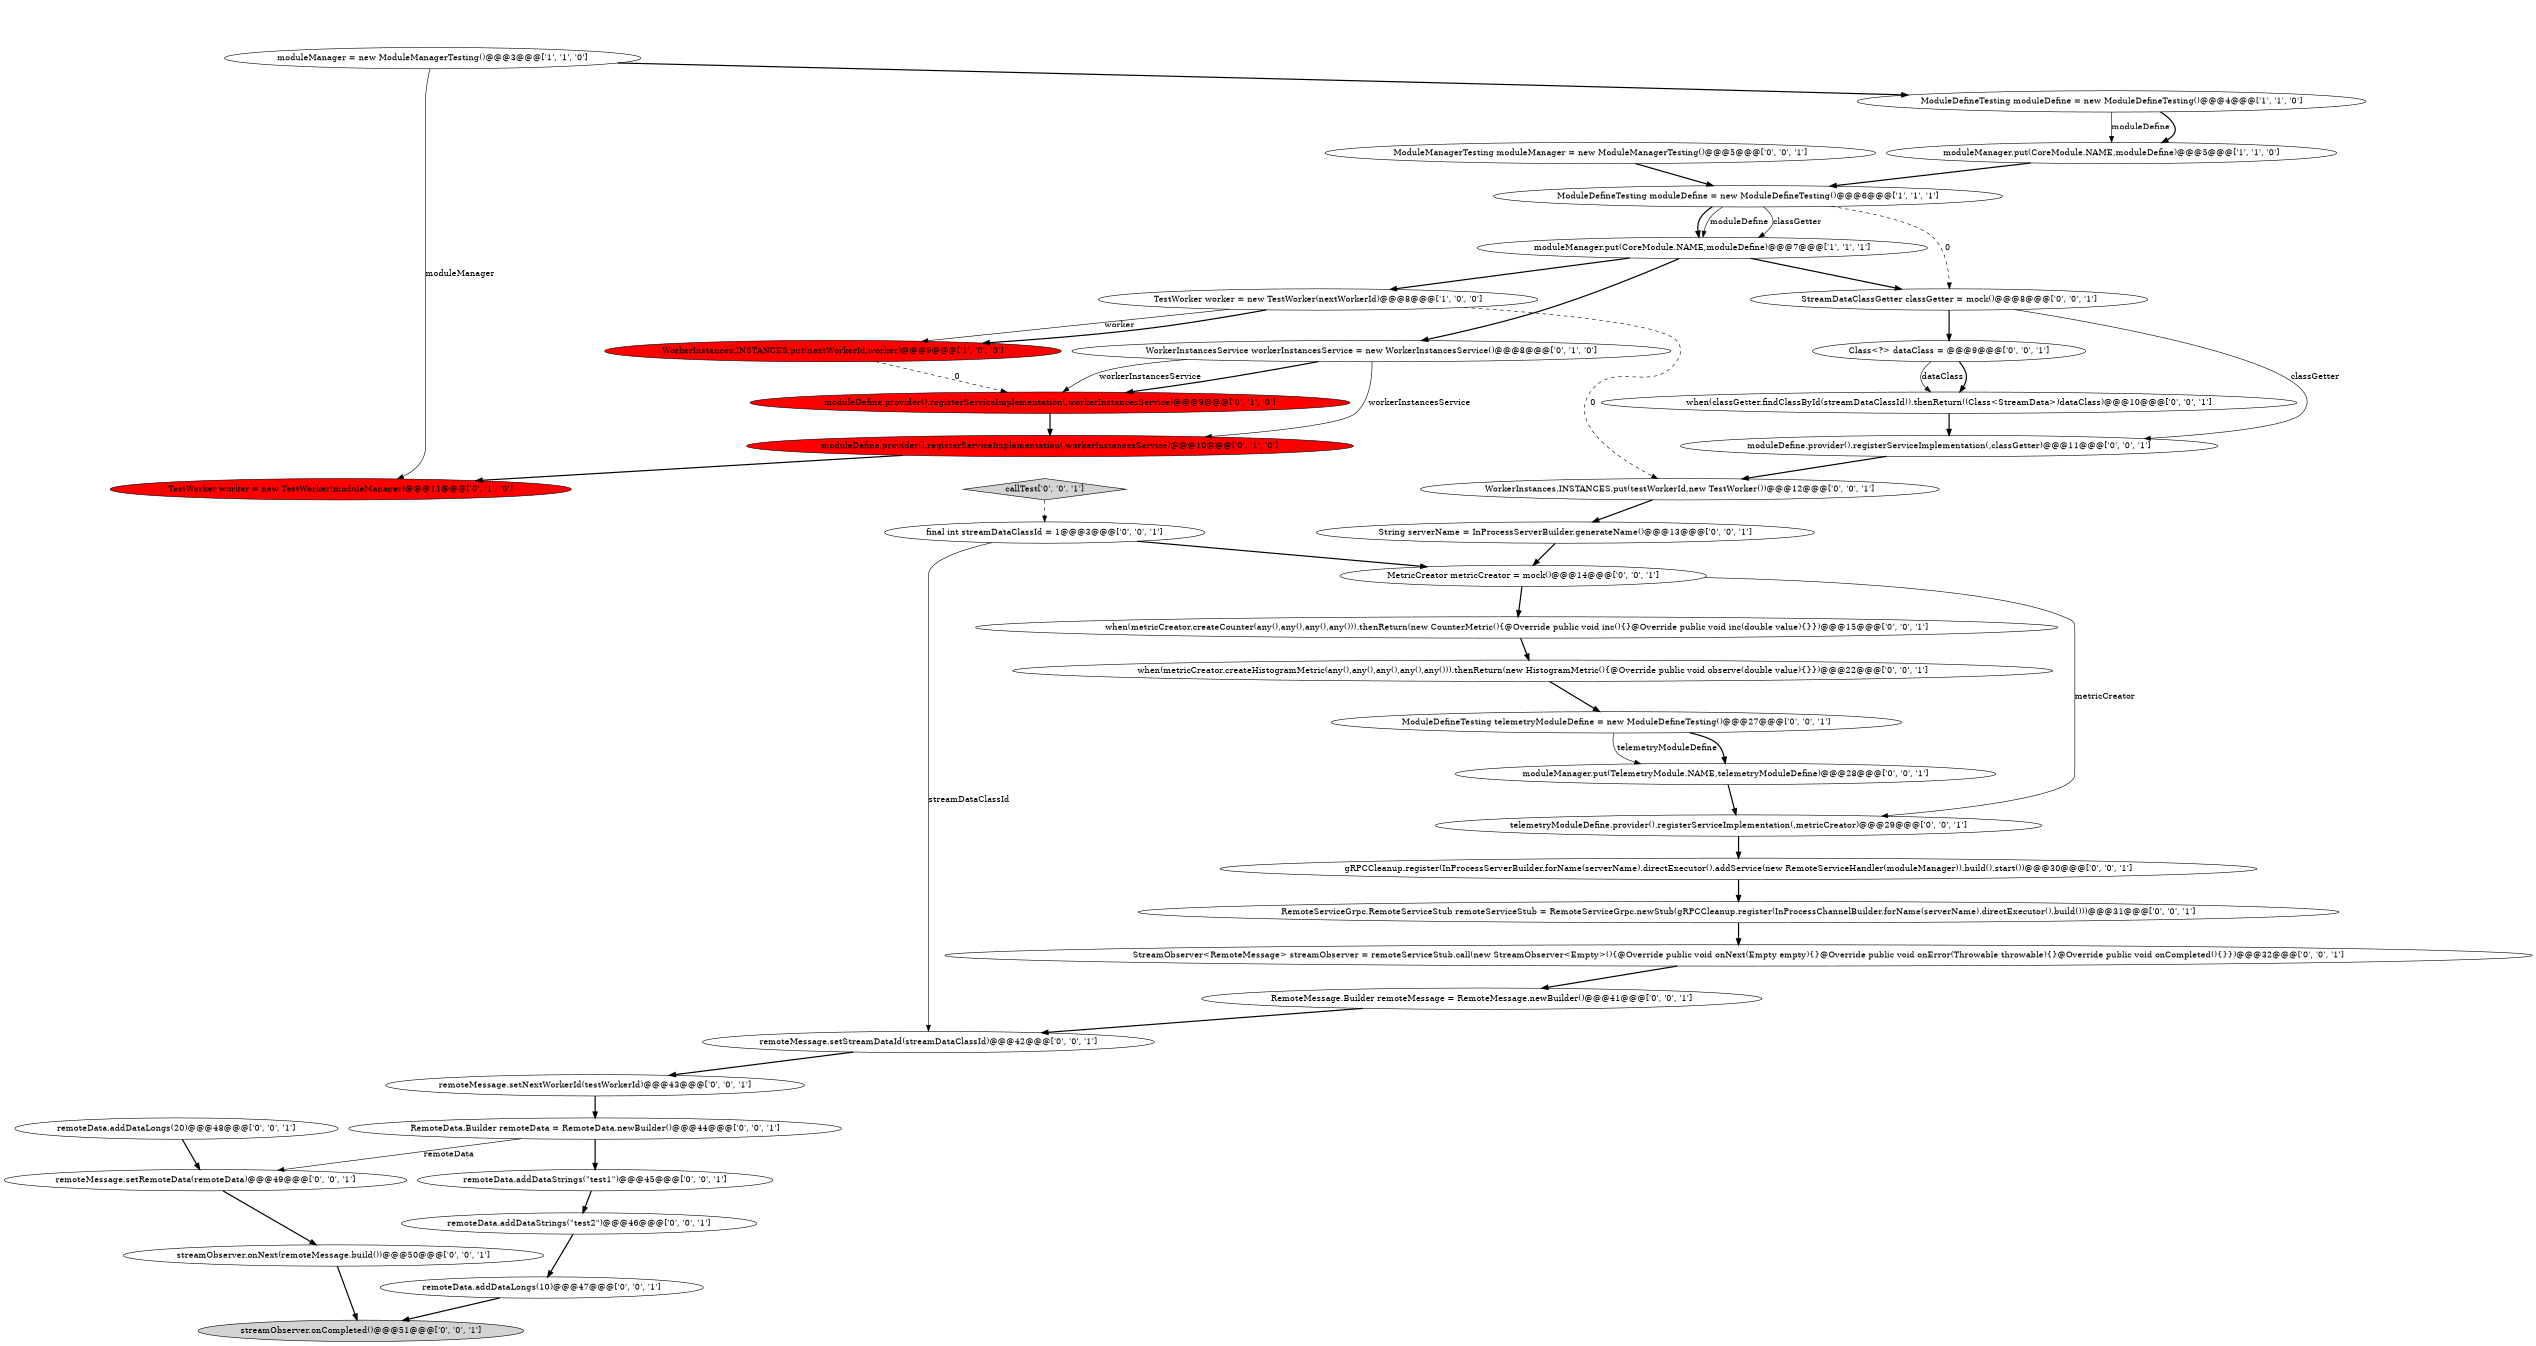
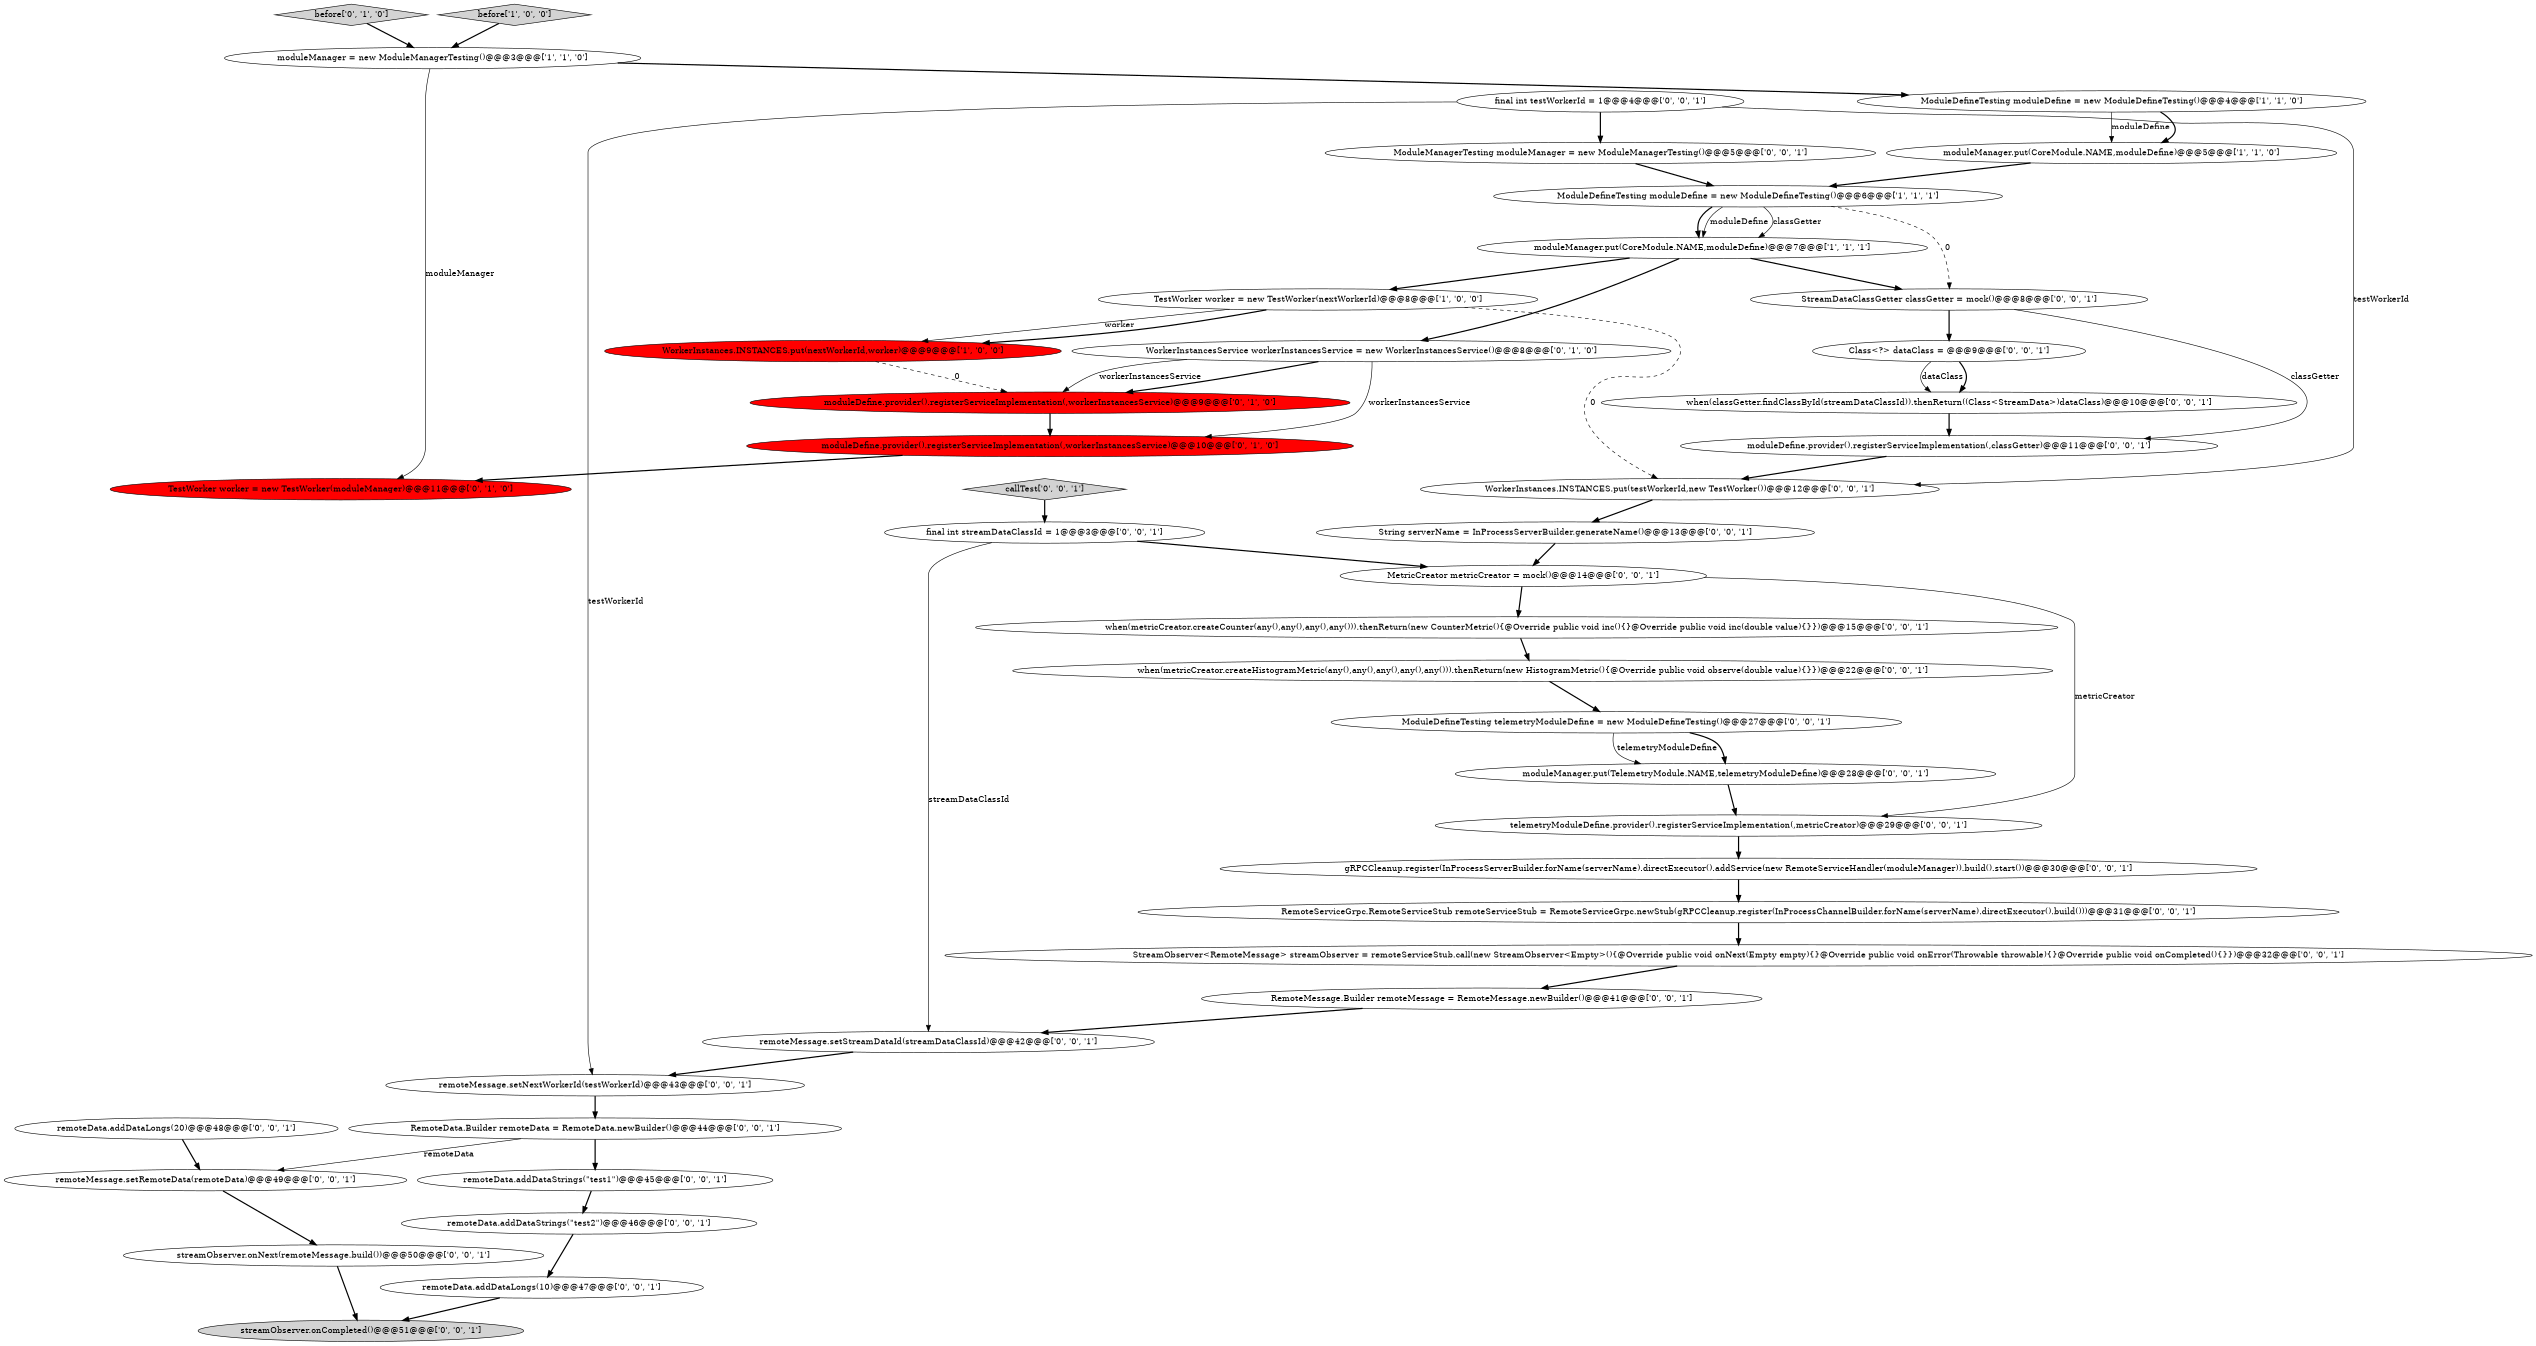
node "before['0', '1', '0']": added
node "before['1', '0', '0']": added
node "final int testWorkerId = 1@@@4@@@['0', '0', '1']": added
edge "callTest['0', '0', '1']" -> "final int streamDataClassId = 1@@@3@@@['0', '0', '1']": style dashed -> bold
